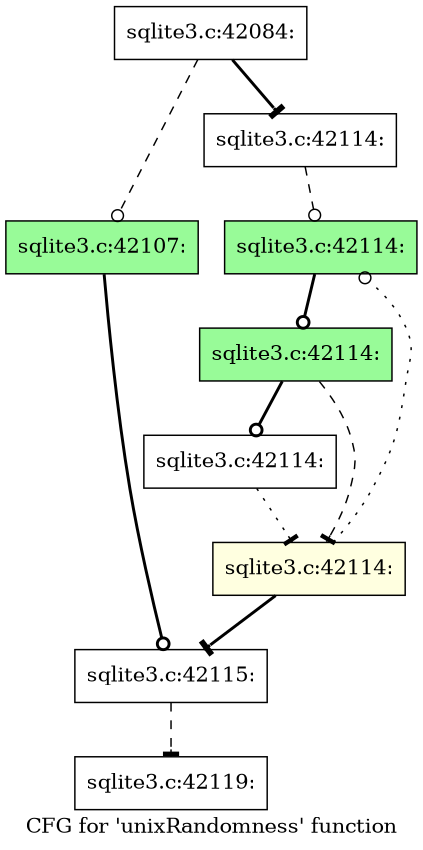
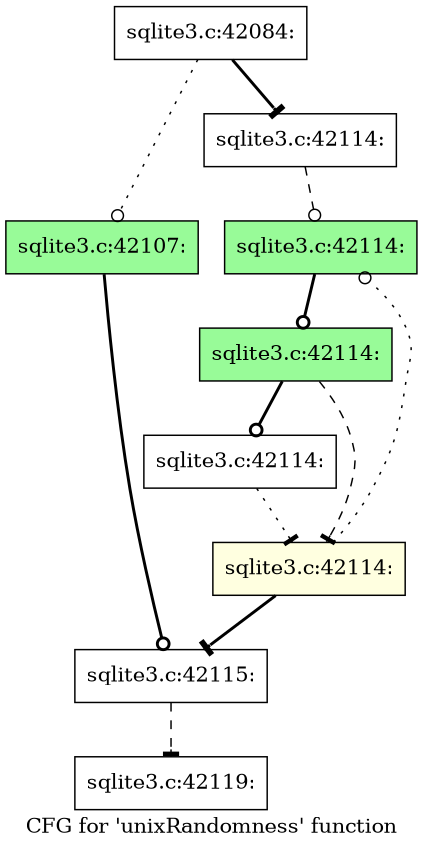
edge "sqlite3.c:42084:" -> "sqlite3.c:42107:": style dashed -> dotted
